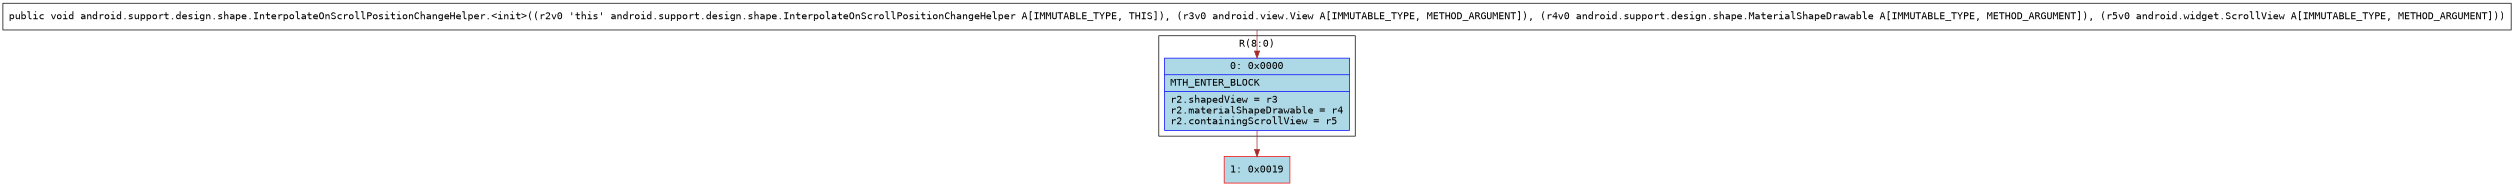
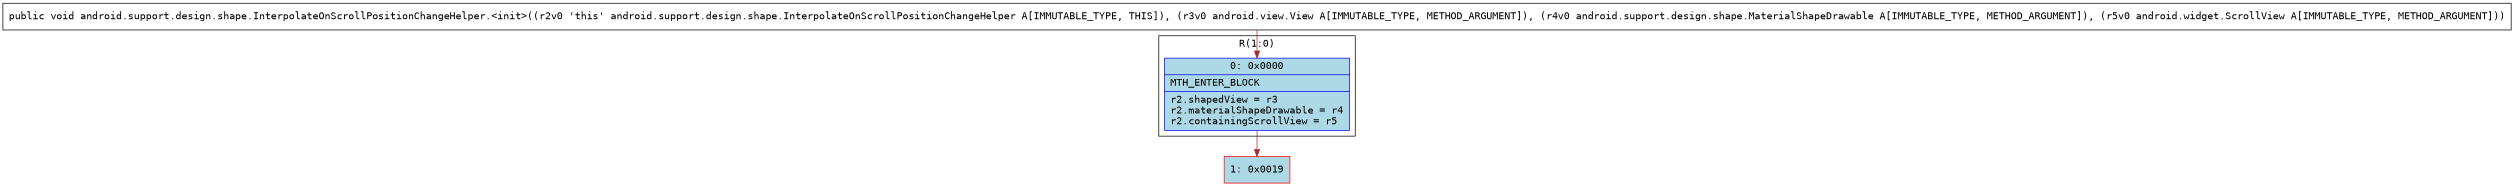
cluster "R(8:0)": label "R(8:0)" -> "R(1:0)"
